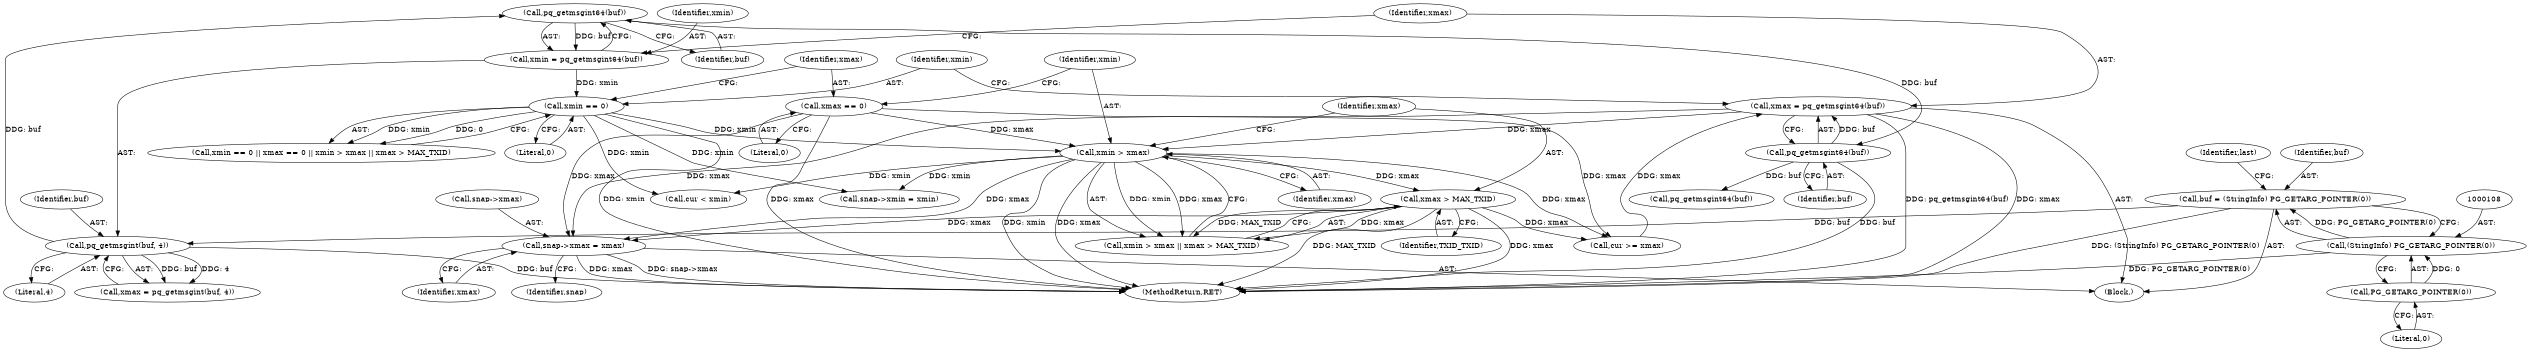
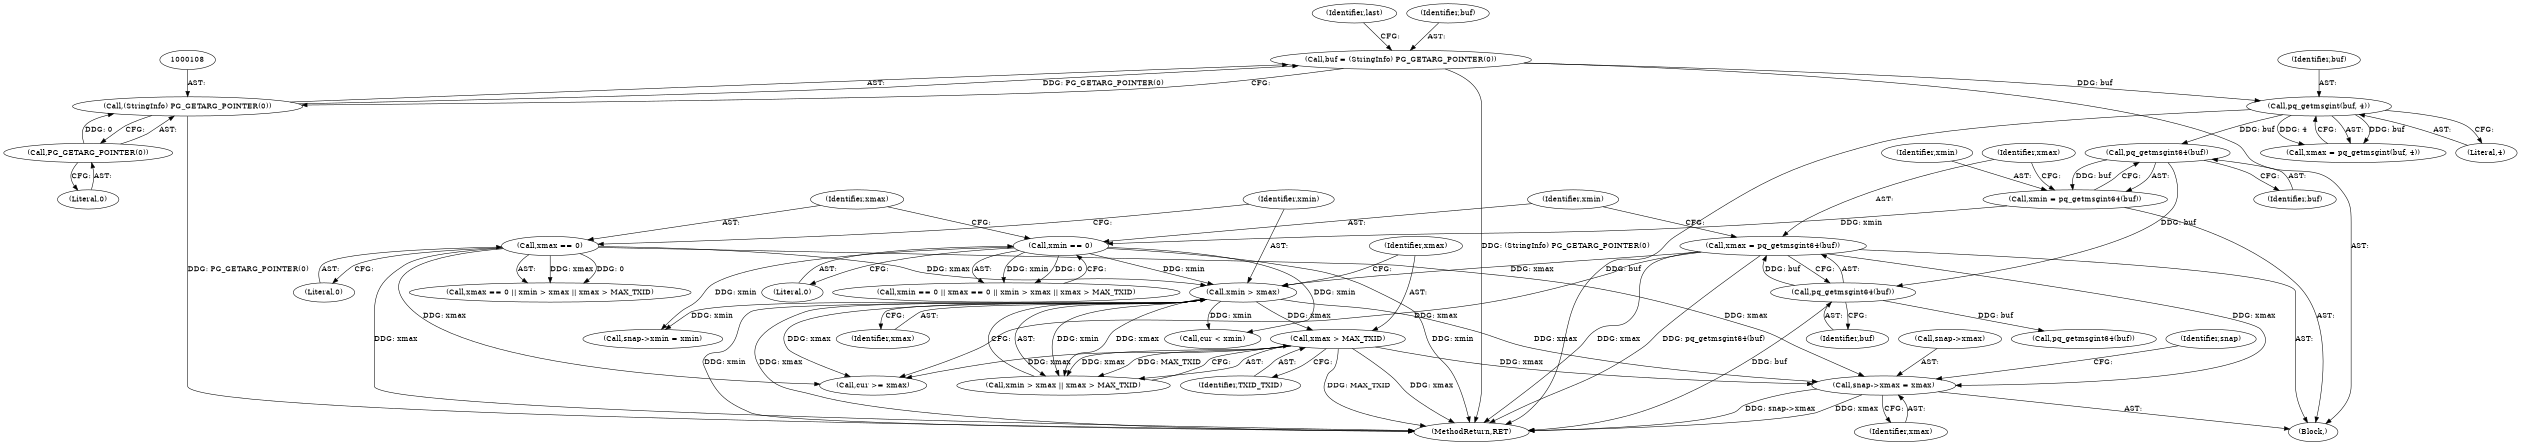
edge "(Call,xmin = pq_getmsgint64(buf))" -> "(Call,pq_getmsgint(buf, 4))": now "(Call,xmin = pq_getmsgint64(buf))" -> "(Block,)"
edge "(Call,cur >= xmax)" -> "(Call,xmax = pq_getmsgint64(buf))": reversed
edge "(Call,snap->xmax = xmax)" -> "(Identifier,snap)": reversed
node "(Call,xmax == 0 || xmin > xmax || xmax > MAX_TXID)": added
